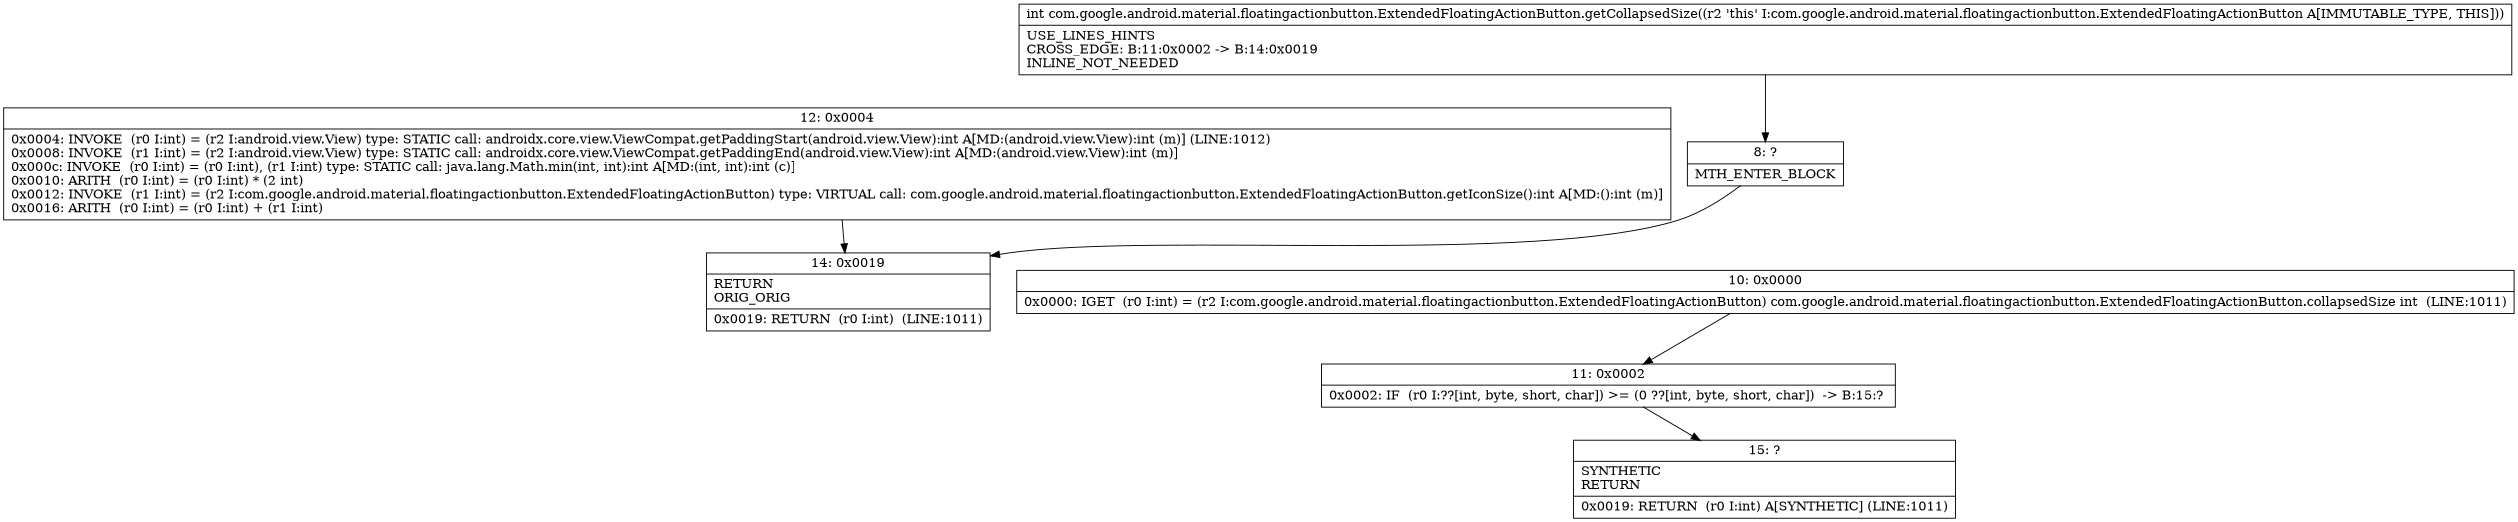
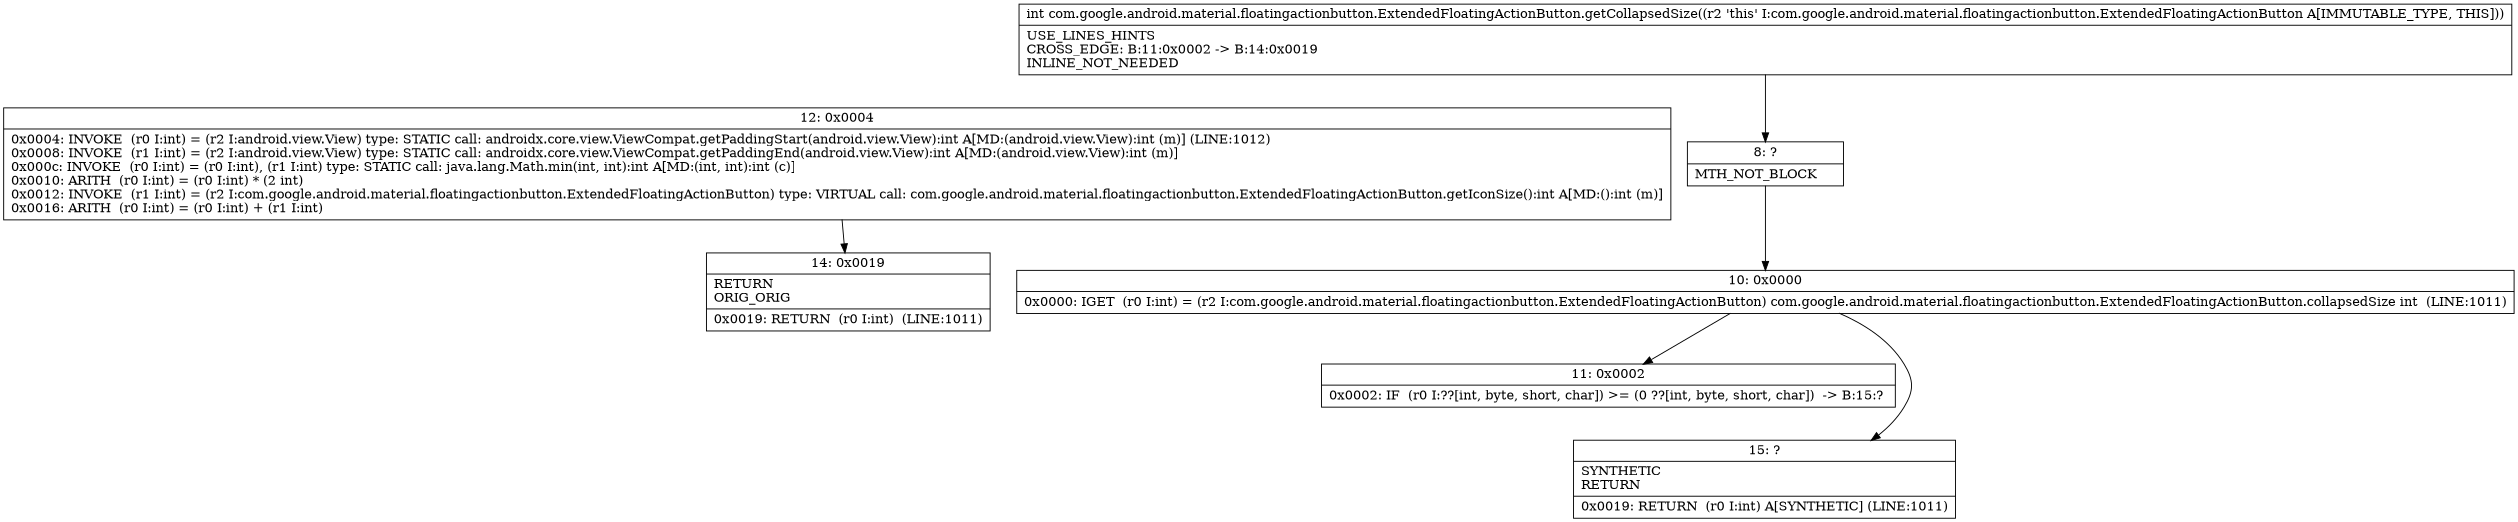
node "8: ?": text "MTH_ENTER_BLOCK" -> "MTH_NOT_BLOCK"
edge "8: ?" -> "14: 0x0019": now "8: ?" -> "10: 0x0000"
edge "11: 0x0002" -> "15: ?": now "10: 0x0000" -> "15: ?"
